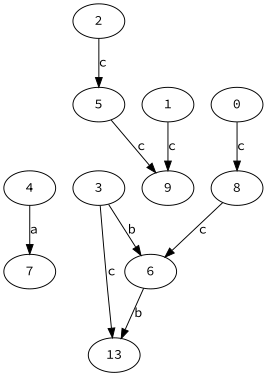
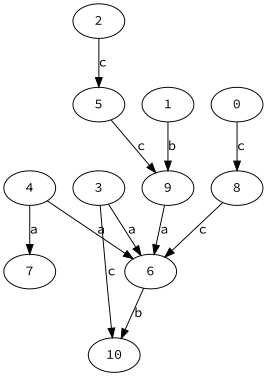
edge "1" -> "9": label "c" -> "b"
edge "9" -> "6": added, label "a"
edge "4" -> "6": added, label "a"
edge "3" -> "6": label "b" -> "a"
node "13": label "13" -> "10"
